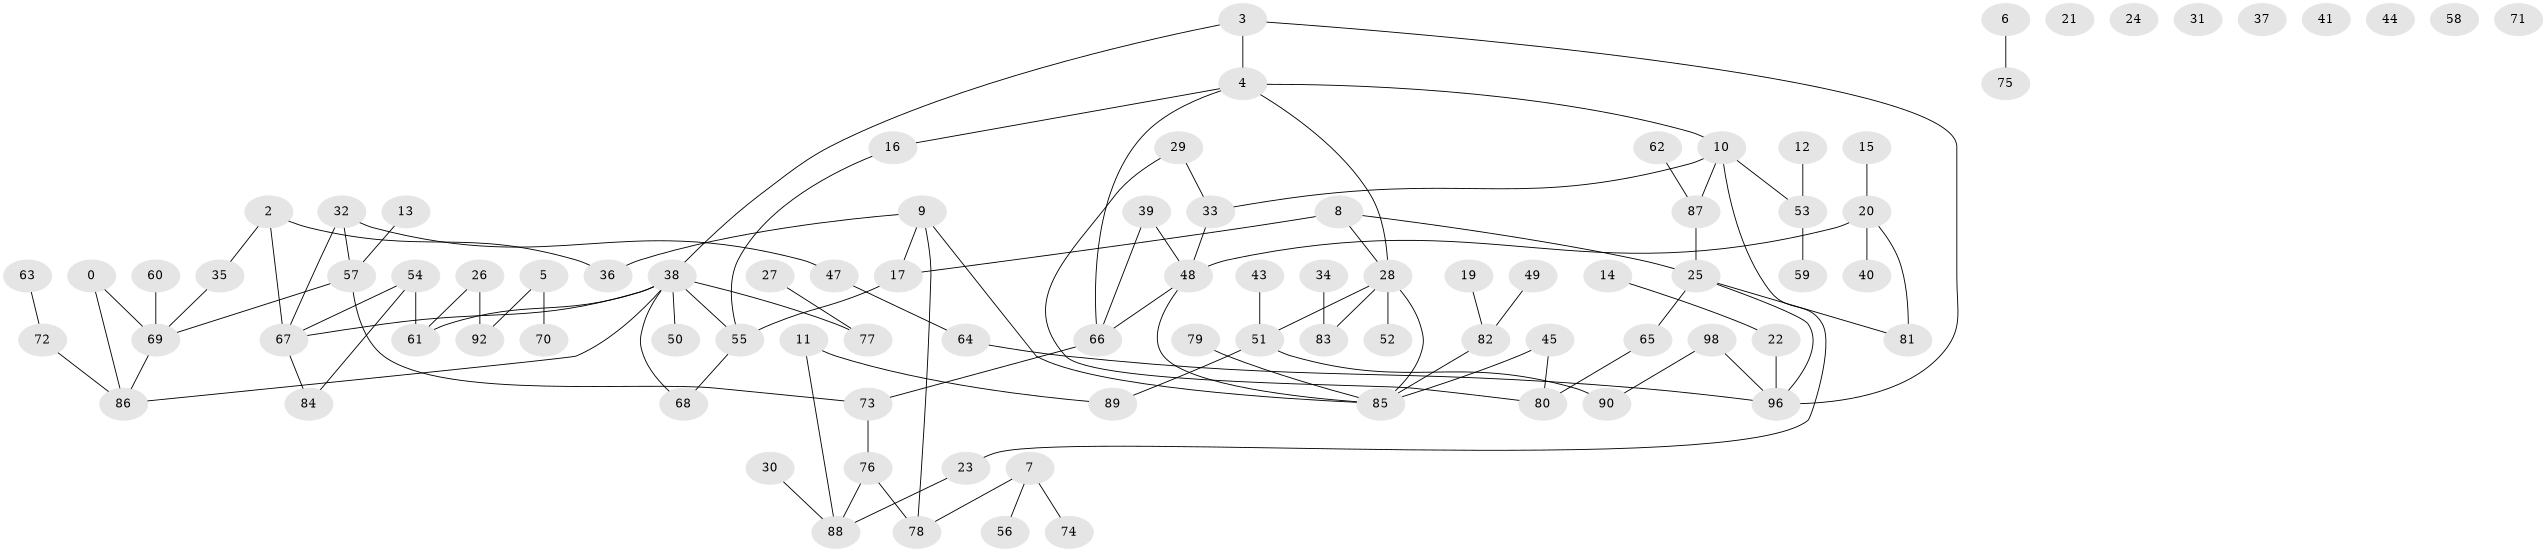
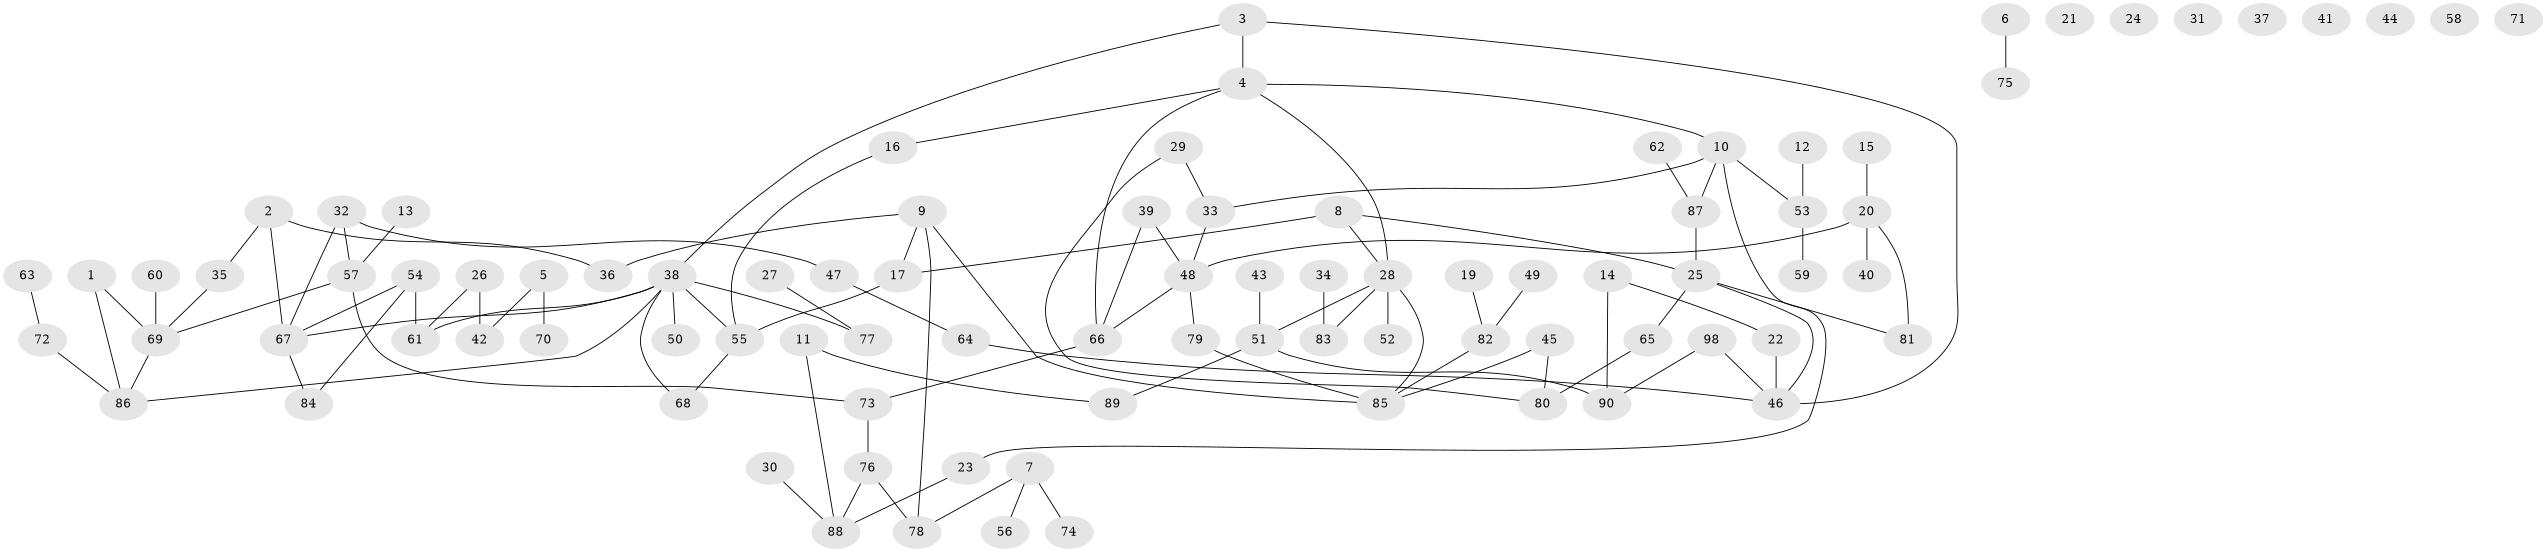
node "0": label "0" -> "1"
node "92": label "92" -> "42"
edge "14" -- "90": added
edge "48" -- "85": now "48" -- "79"
node "96": label "96" -> "46"
